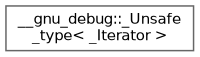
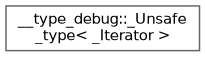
node "__gnu_debug::_Unsafe _type< _Iterator >": label "__gnu_debug::_Unsafe _type< _Iterator >" -> "__type_debug::_Unsafe _type< _Iterator >"
